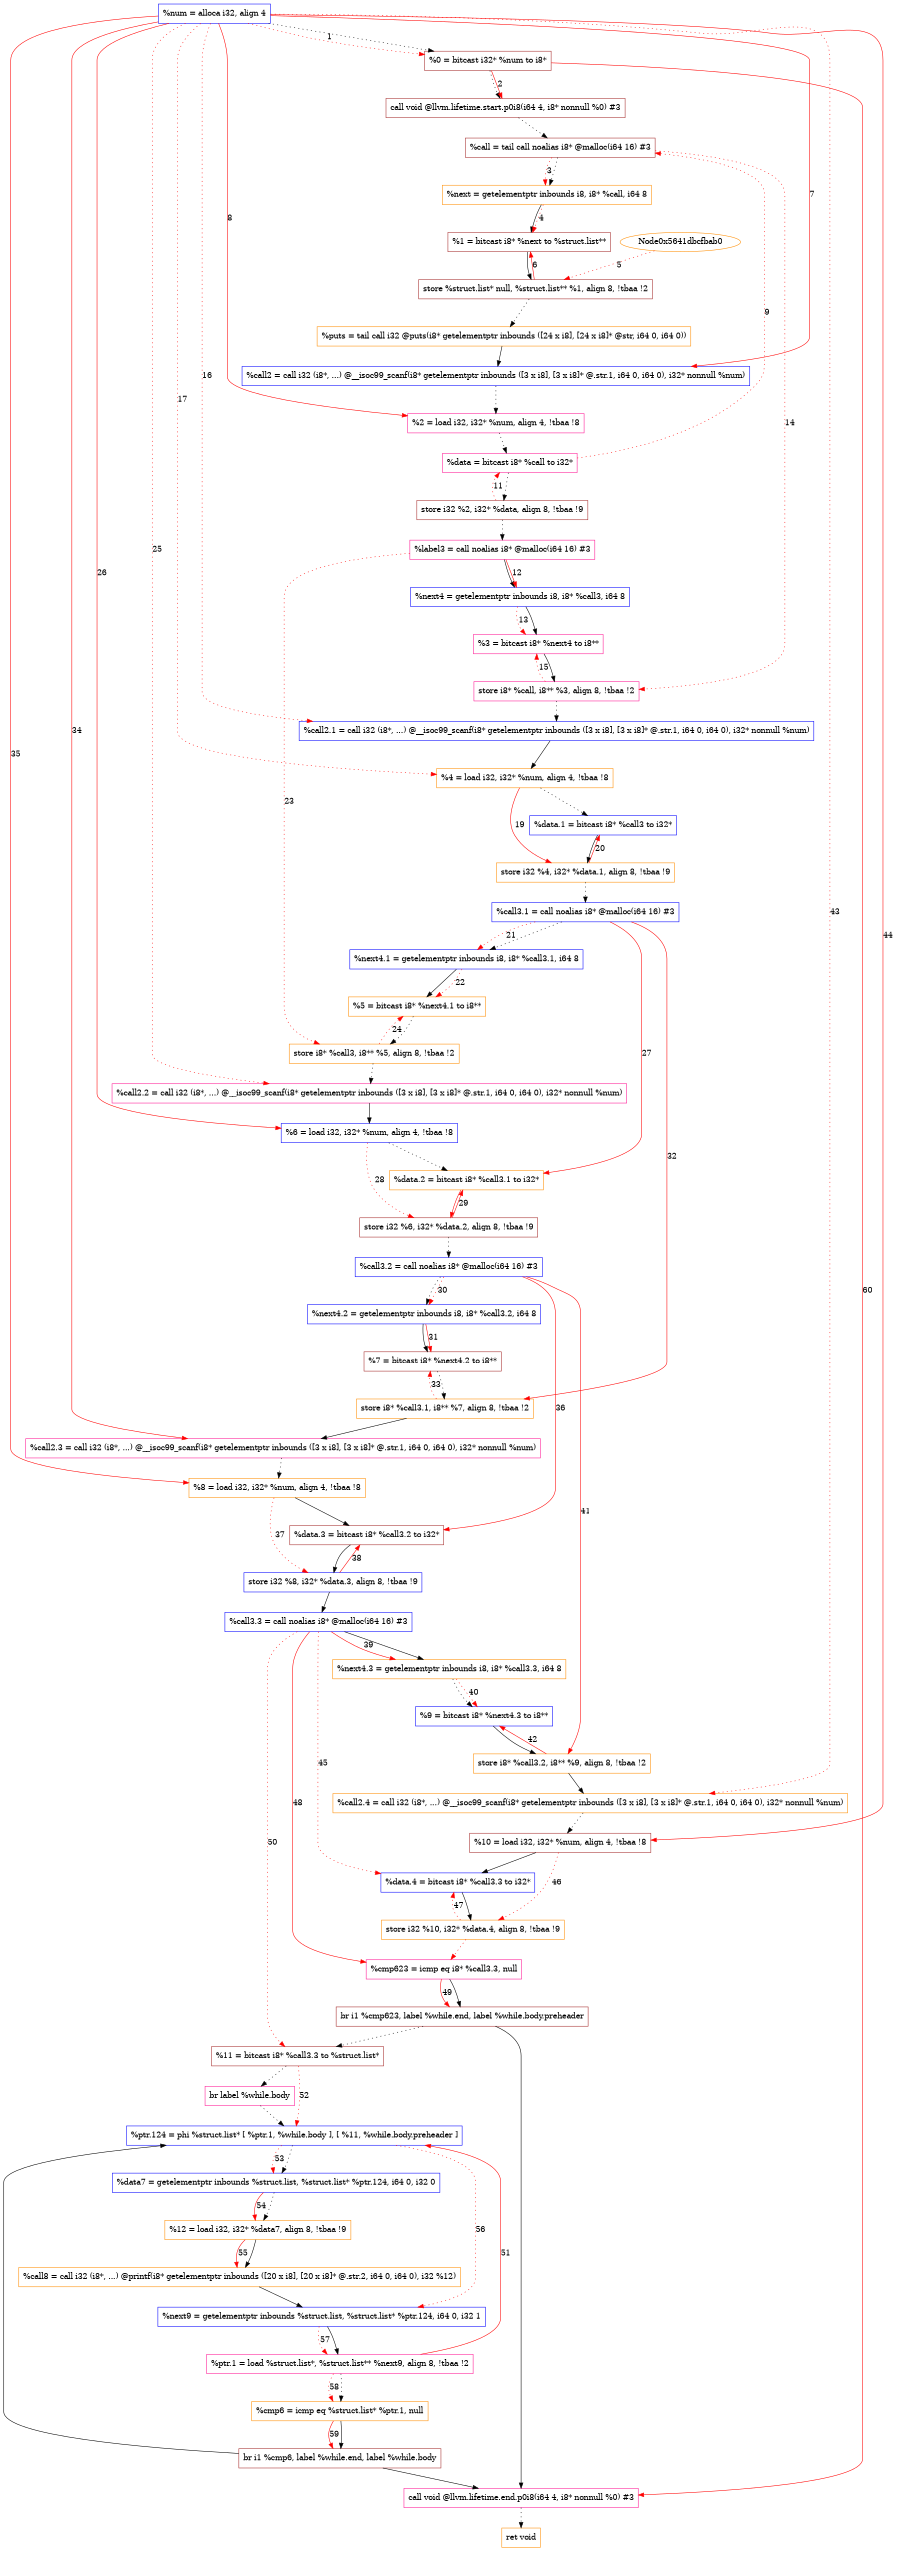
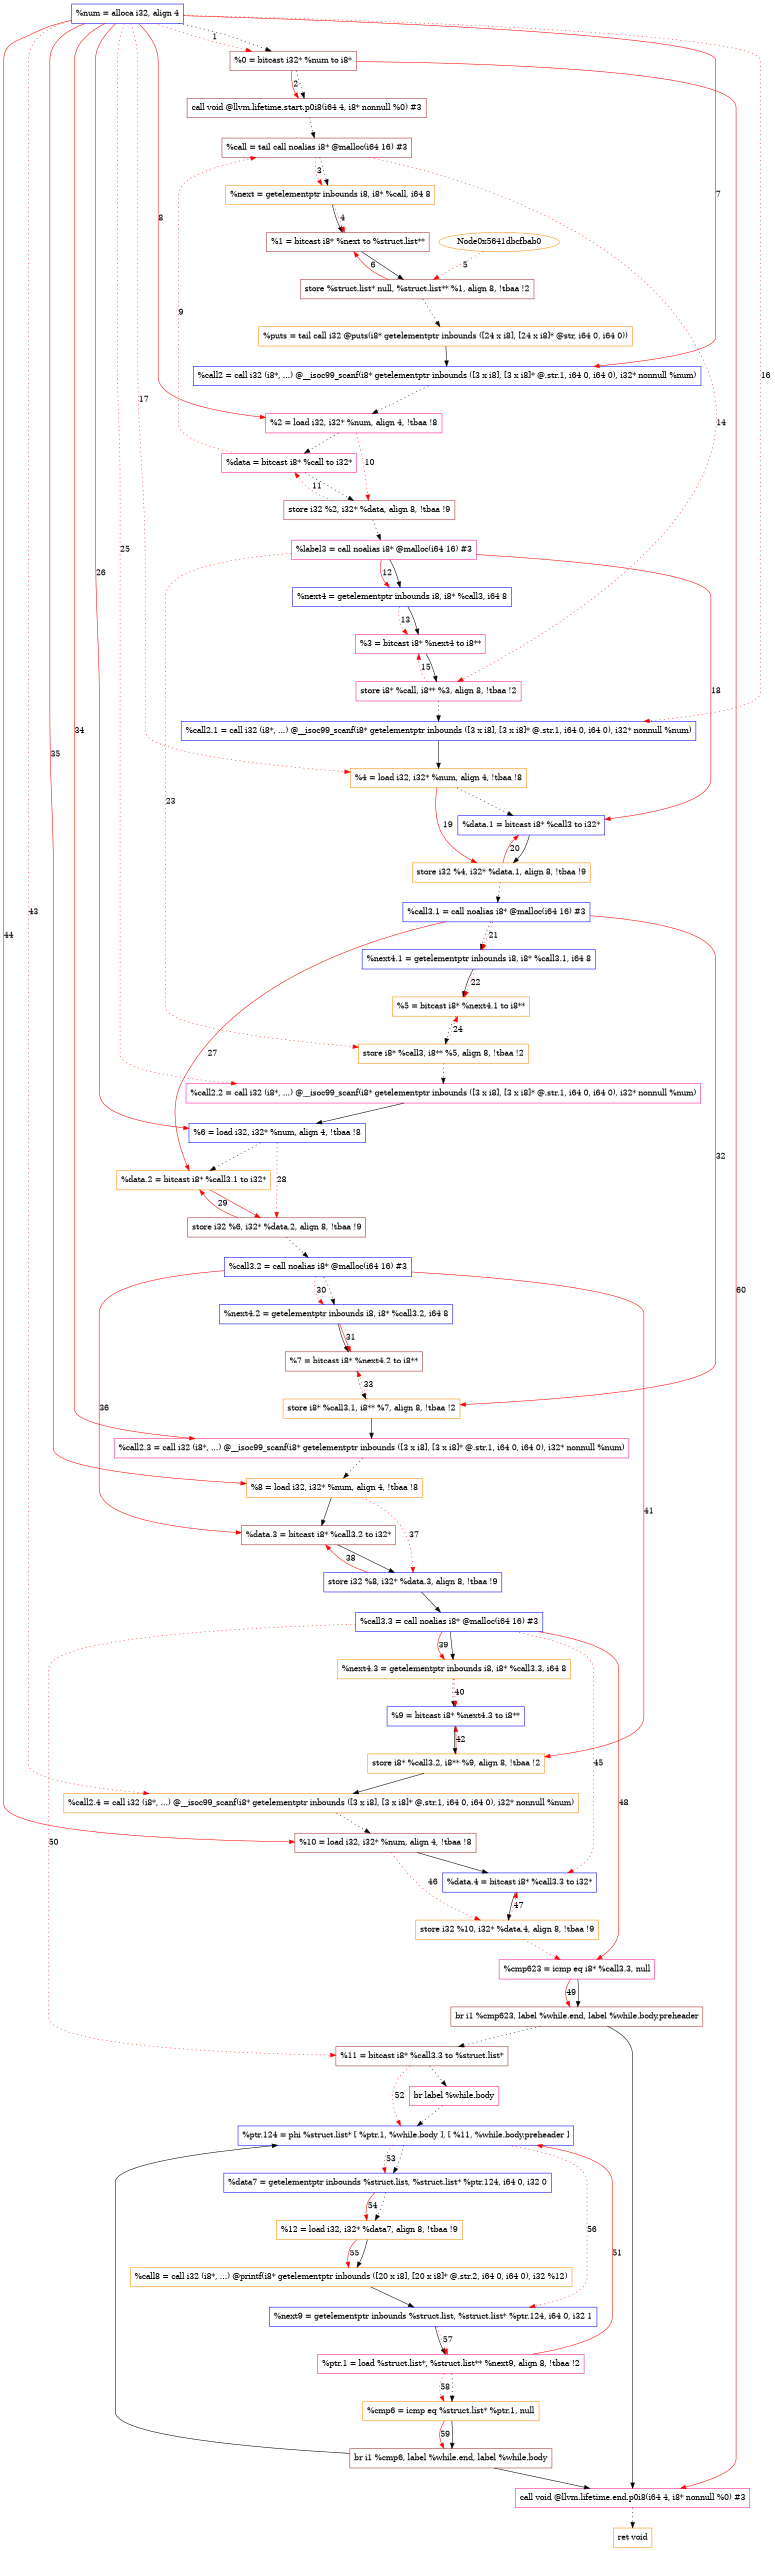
edge "%2 = load i32, i32* %num, align 4, !tbaa !8" -> "store i32 %2, i32* %data, align 8, !tbaa !9": added, label "10"
edge "%label3 = call noalias i8* @malloc(i64 16) #3" -> "%data.1 = bitcast i8* %call3 to i32*": added, label "18"
